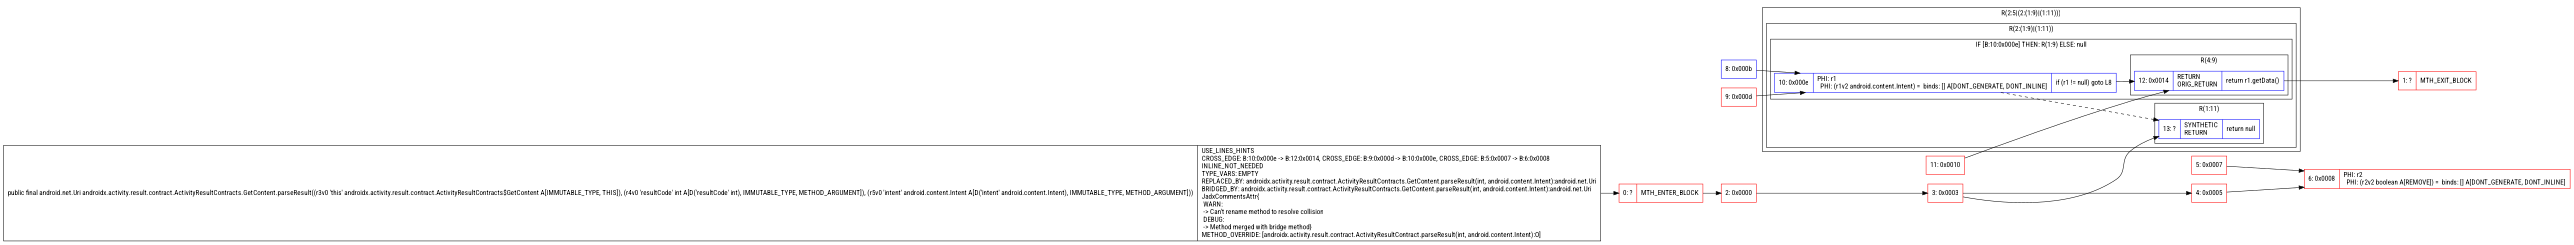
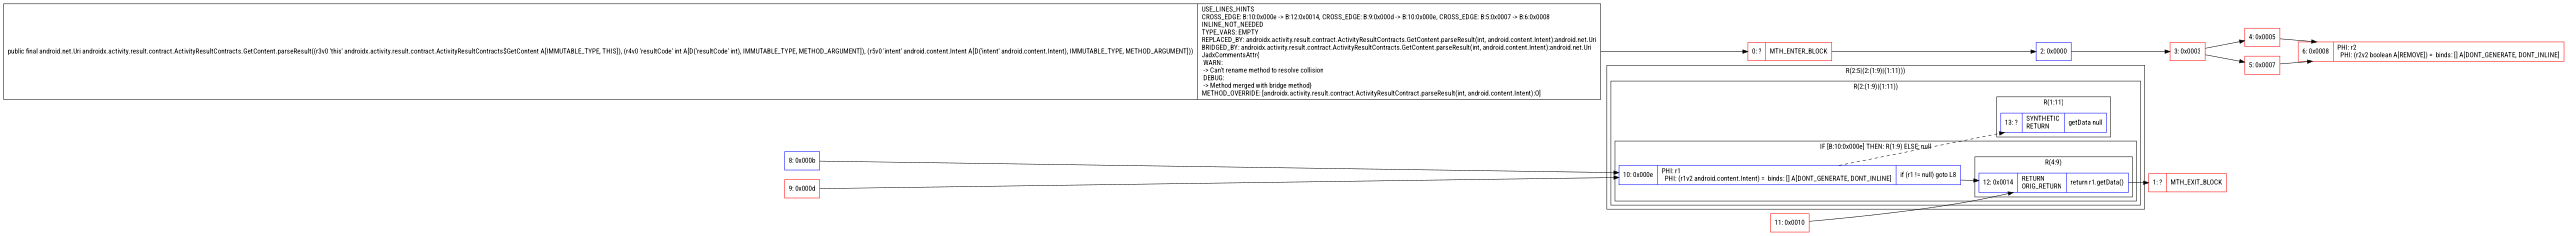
node "13: ?": text "return null" -> "getData null"
node "2: 0x0000": color red -> blue
edge "3: 0x0003" -> "13: ?": now "3: 0x0003" -> "5: 0x0007"
